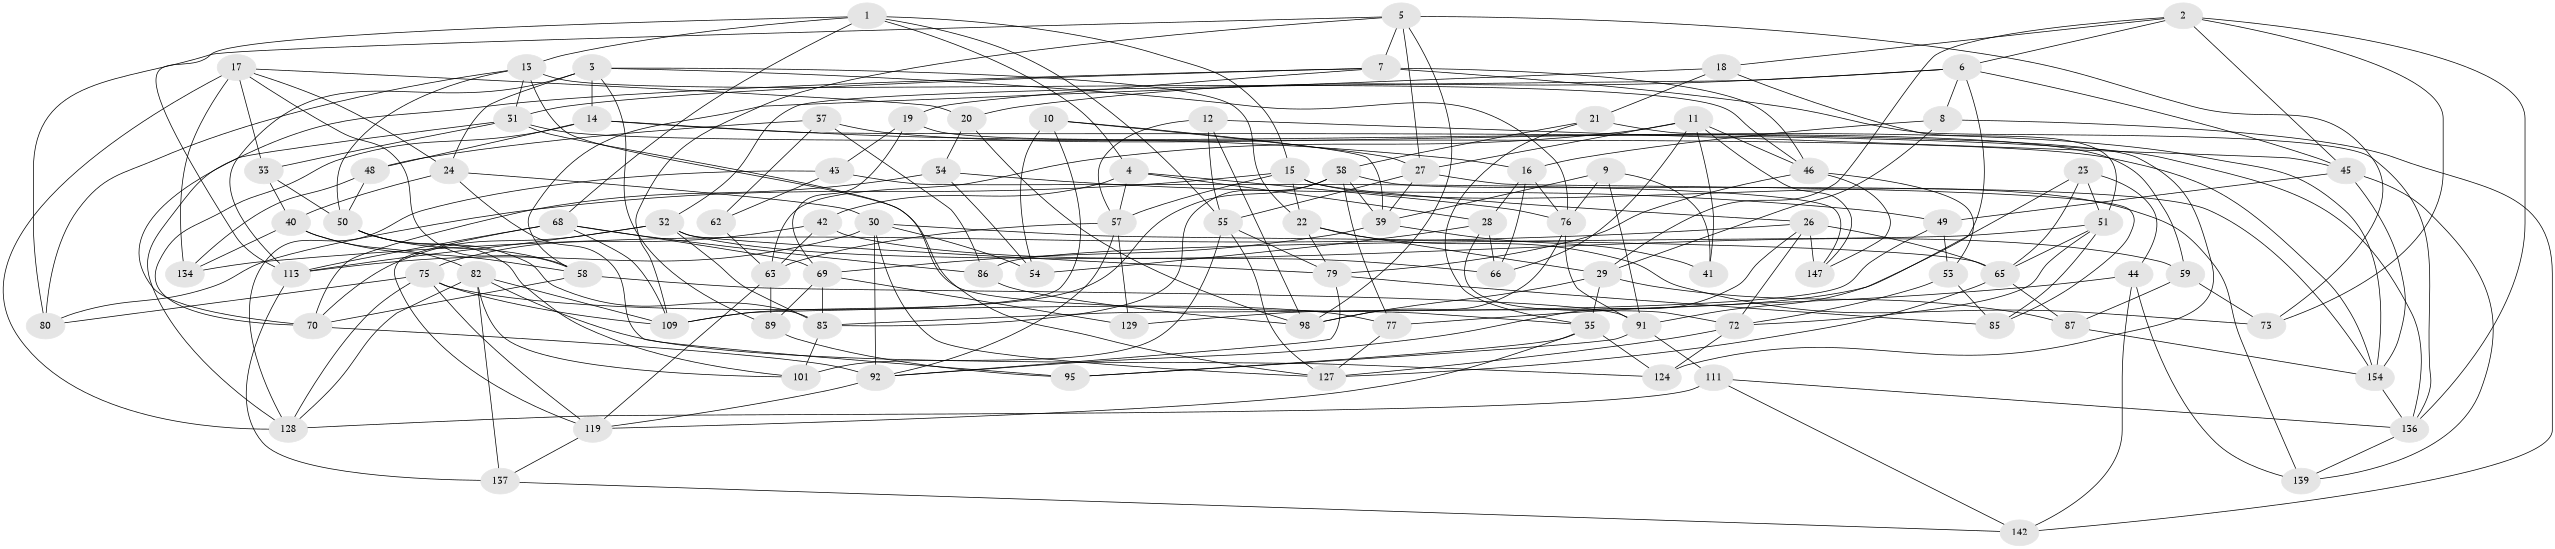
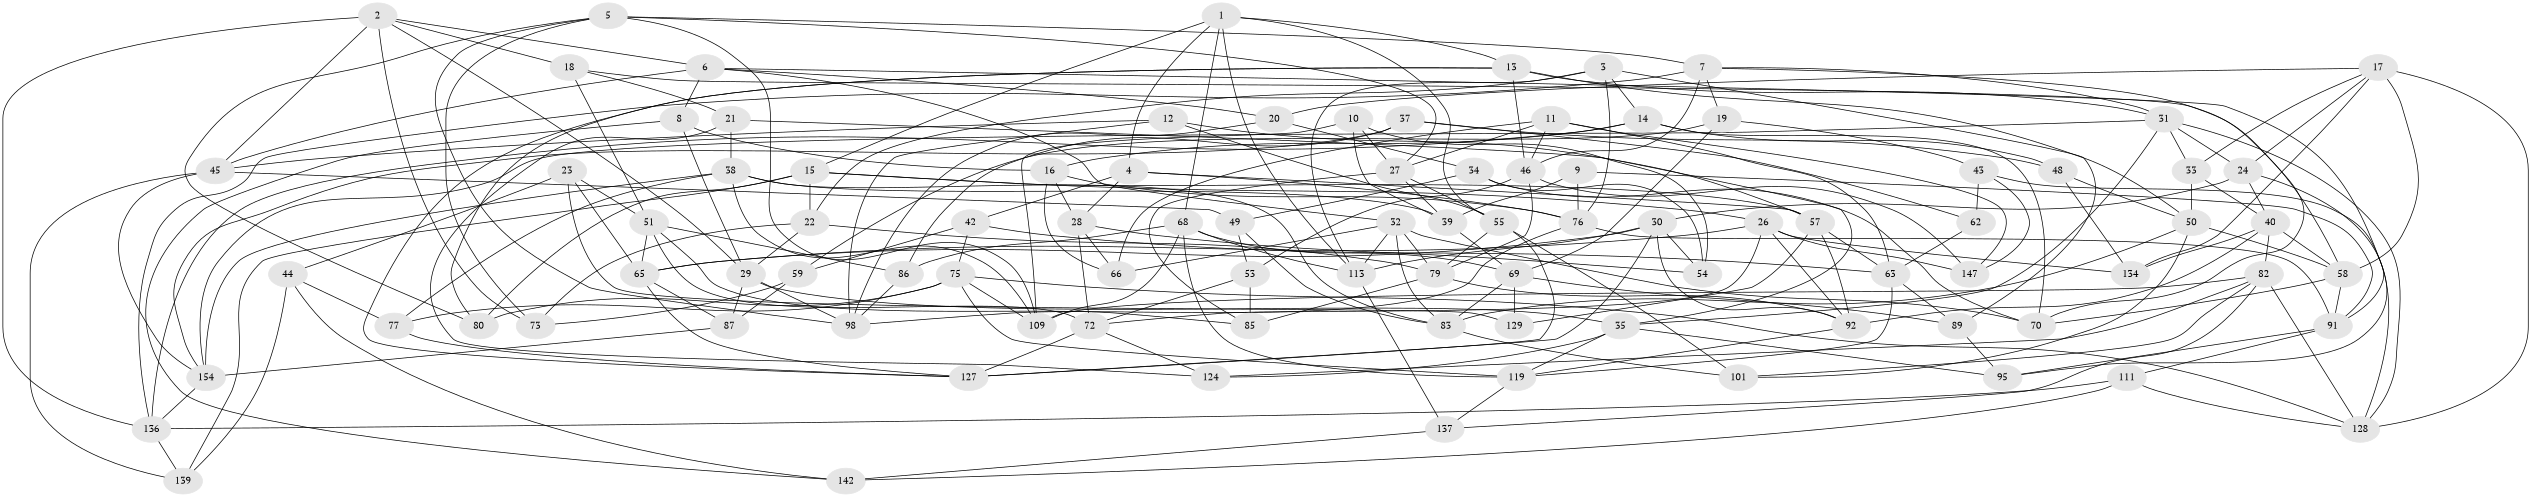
edge "3" -- "24": now "31" -- "24"
node "41": removed
edge "70" -- "92": now "40" -- "92"
